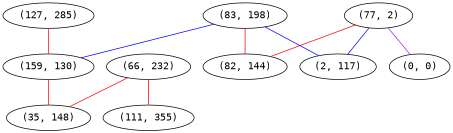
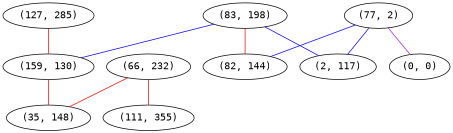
edge "(77, 2)" -- "(82, 144)": color red -> blue
